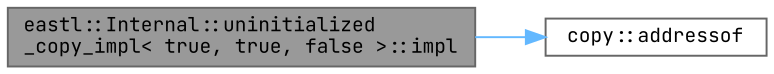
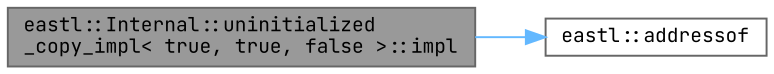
node "copy::addressof": label "copy::addressof" -> "eastl::addressof"
